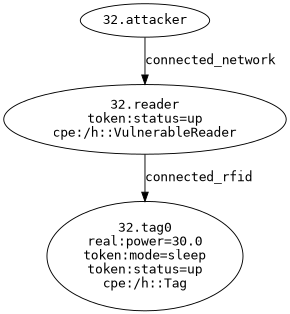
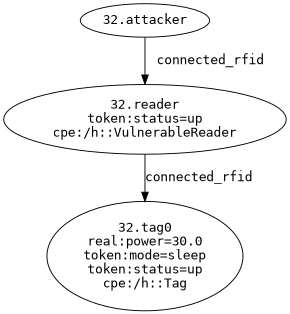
edge "32.attacker" -> "32.reader token:status=up cpe:/h::VulnerableReader": label "connected_network" -> "connected_rfid"
